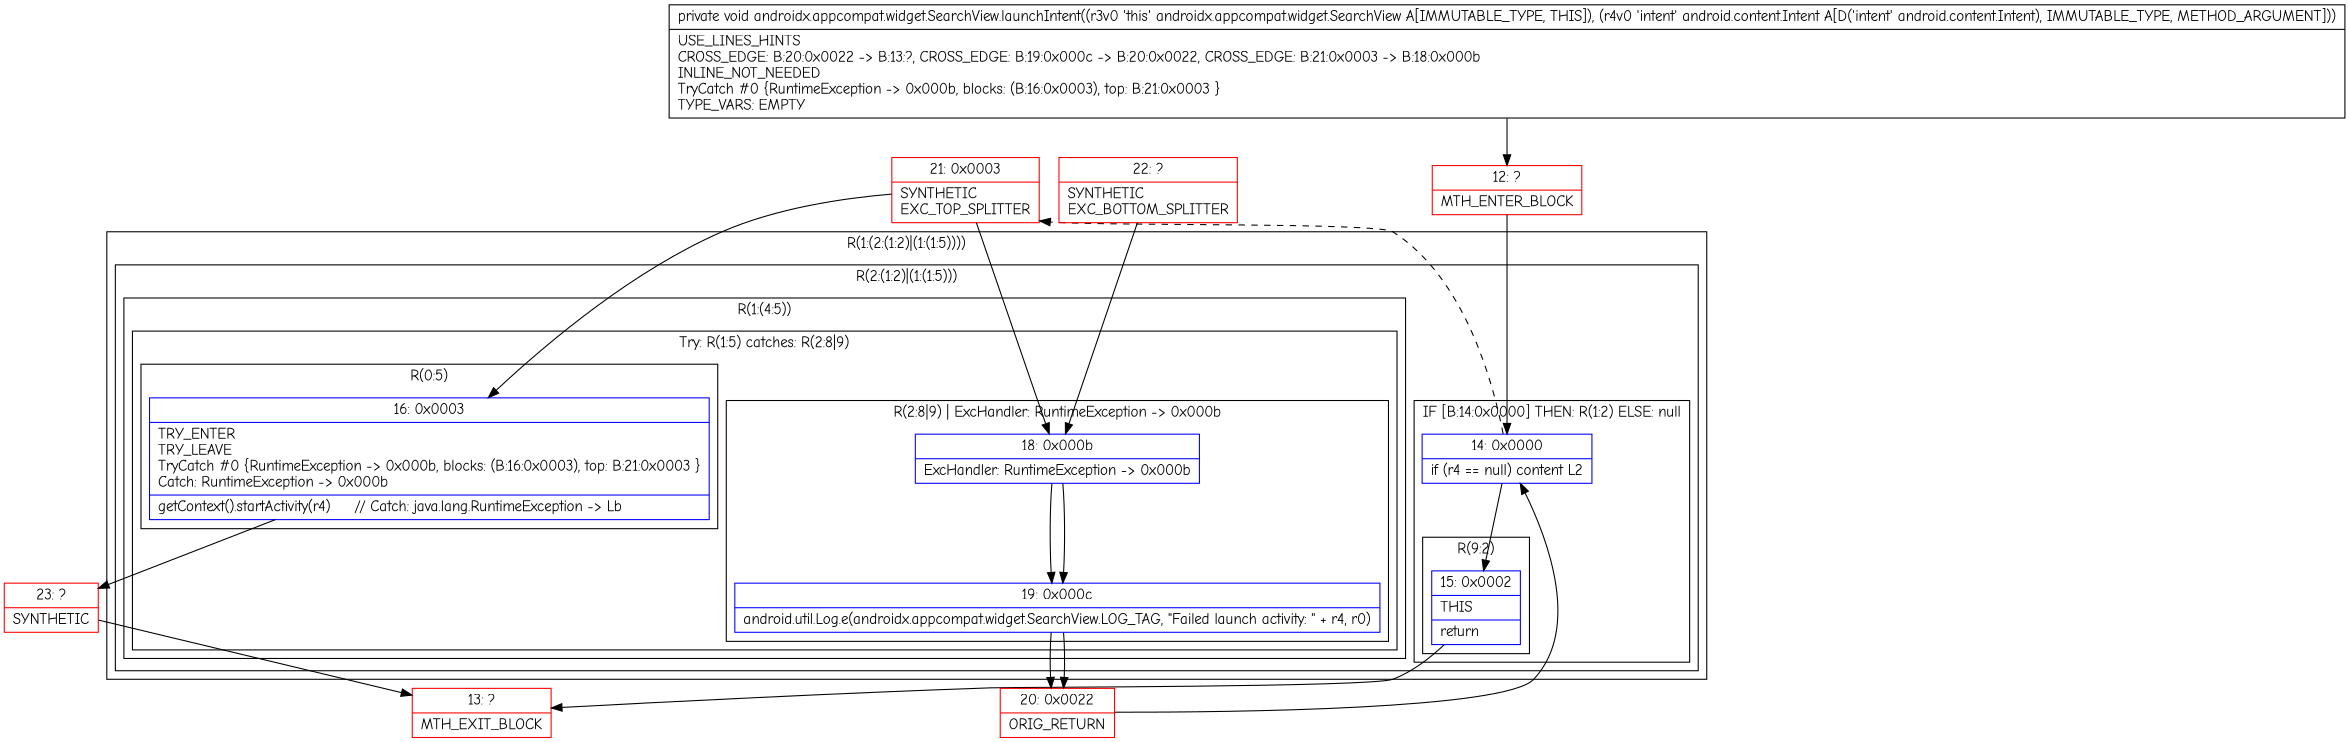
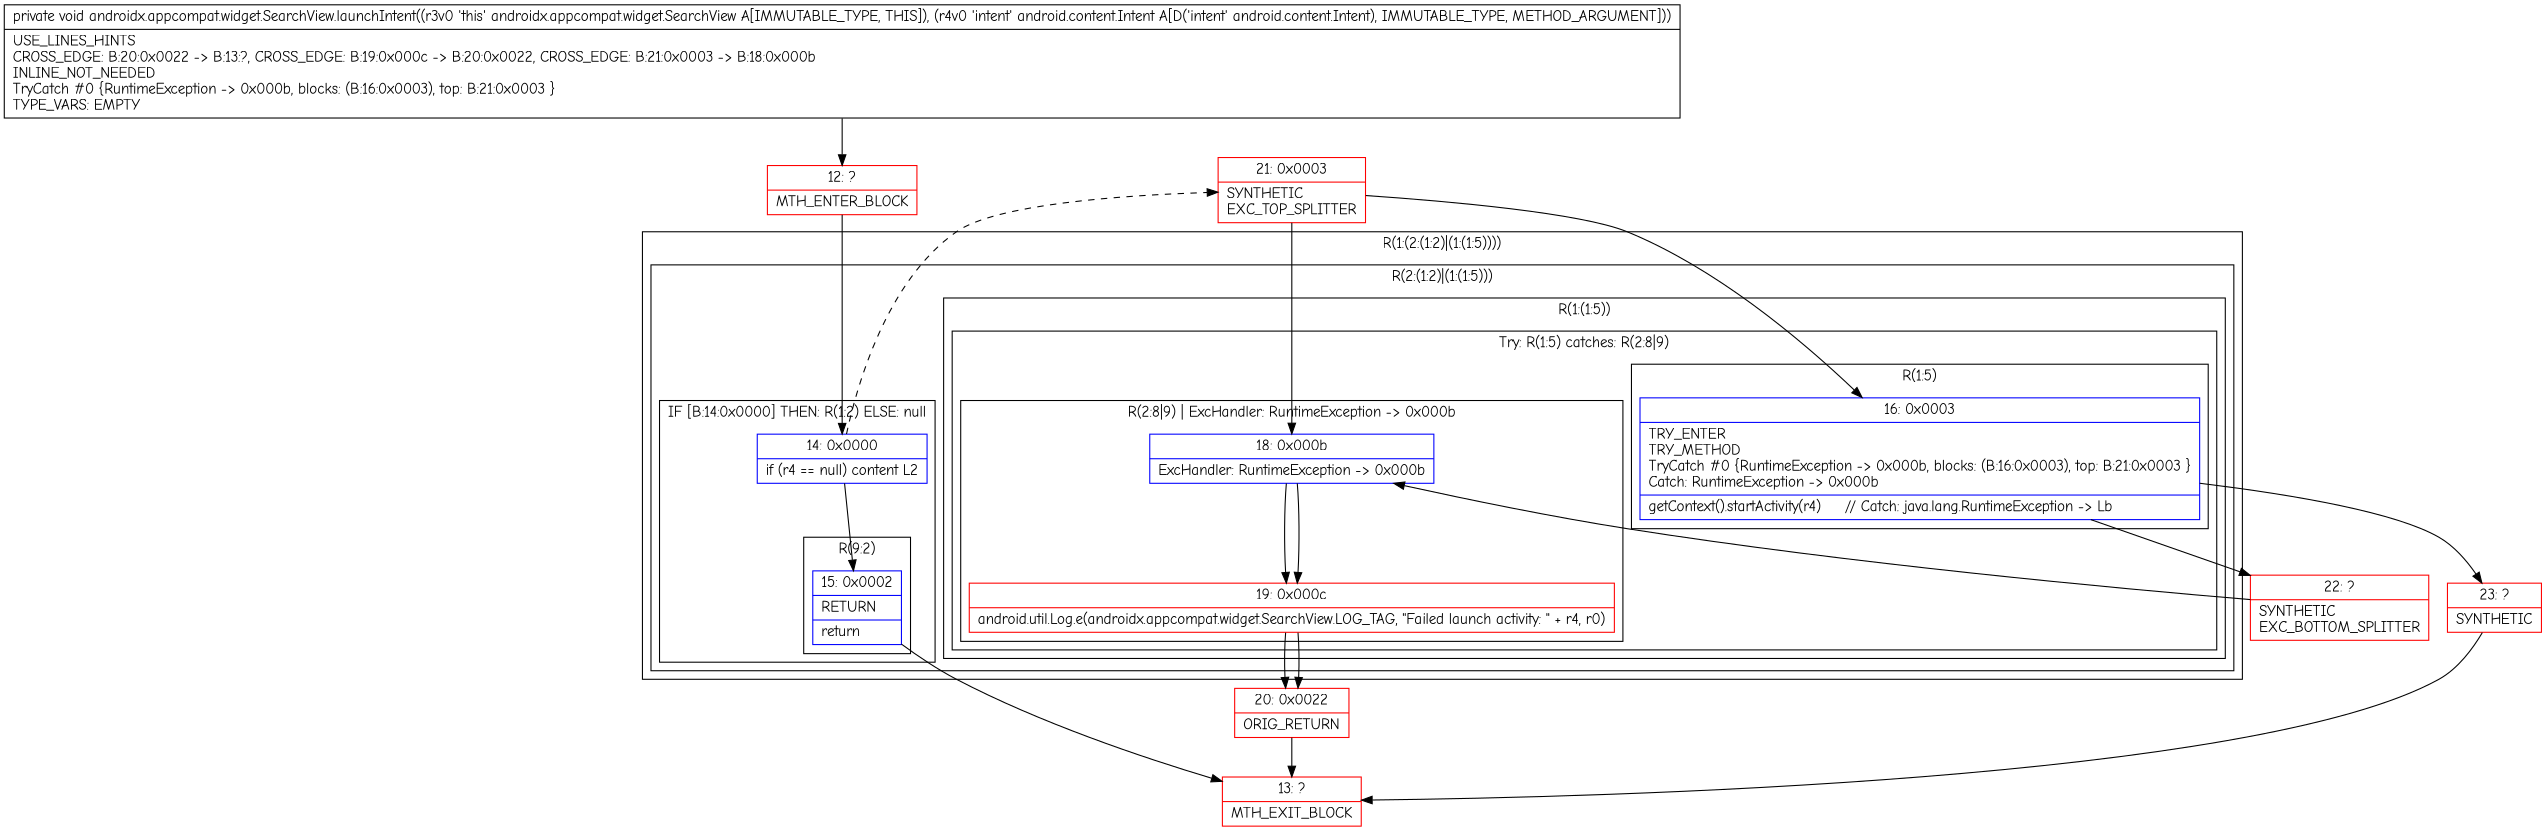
cluster "R(1:(4:5))": label "R(1:(4:5))" -> "R(1:(1:5))"
cluster "R(0:5)": label "R(0:5)" -> "R(1:5)"
node "16: 0x0003": text "TRY_LEAVE" -> "TRY_METHOD"
edge "16: 0x0003" -> "22: ?": added
node "15: 0x0002": text "THIS" -> "RETURN"
node "19: 0x000c": color blue -> red
edge "20: 0x0022" -> "14: 0x0000": now "20: 0x0022" -> "13: ?"
